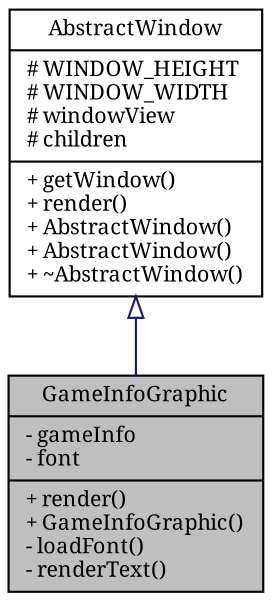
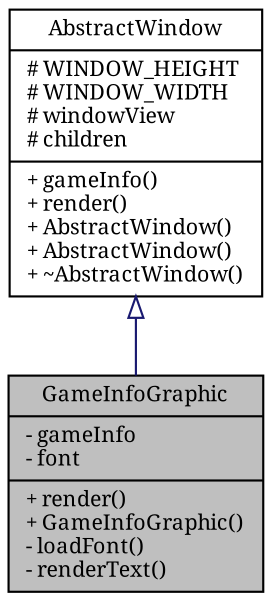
node "AbstractWindow": text "+ getWindow()" -> "+ gameInfo()"
